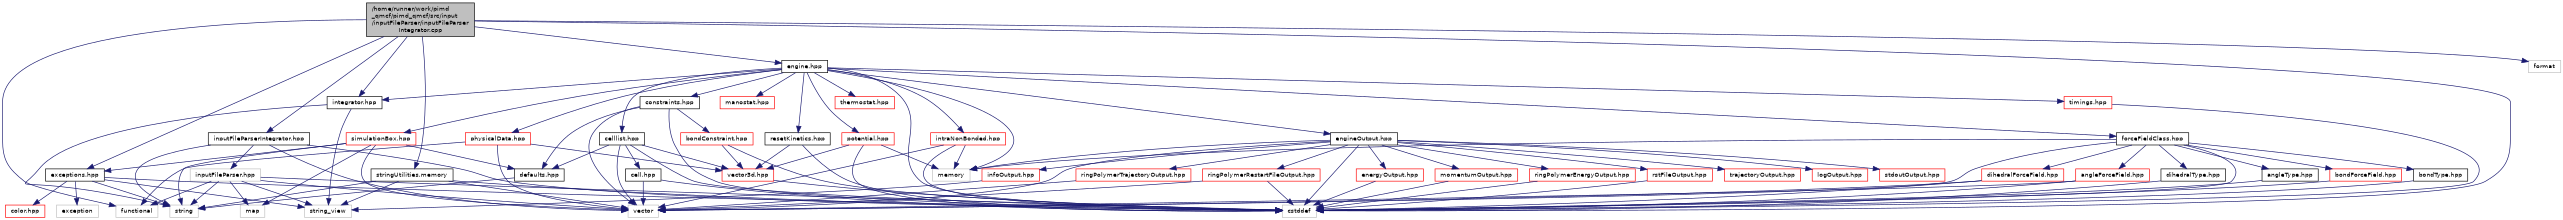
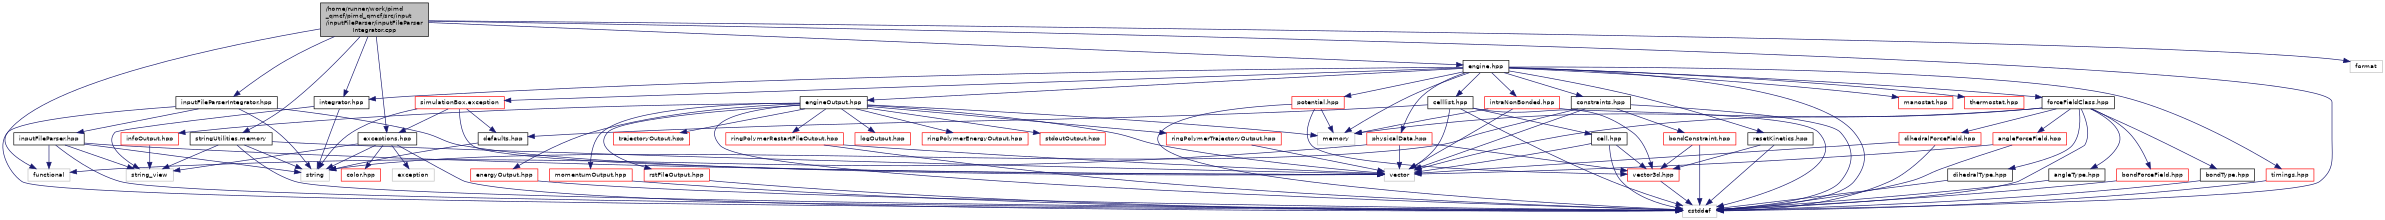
edge "constraints.hpp" -> "defaults.hpp": now "constraints.hpp" -> "string"
node "simulationBox.hpp": label "simulationBox.hpp" -> "simulationBox.exception"
edge "cell.hpp" -> "vector3d.hpp": added
node "inputFileParser.hpp": color grey75 -> black
edge "ringPolymerEnergyOutput.hpp" -> "cstddef": removed
node "map": removed
